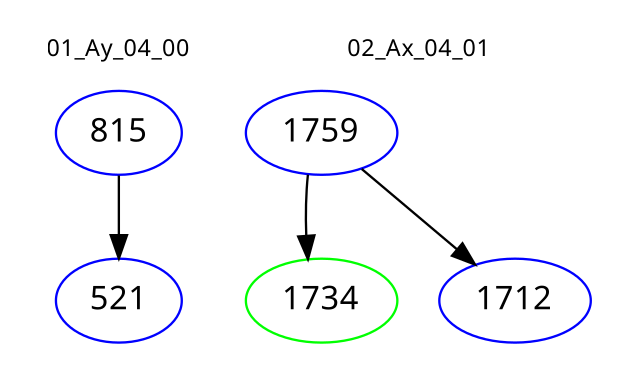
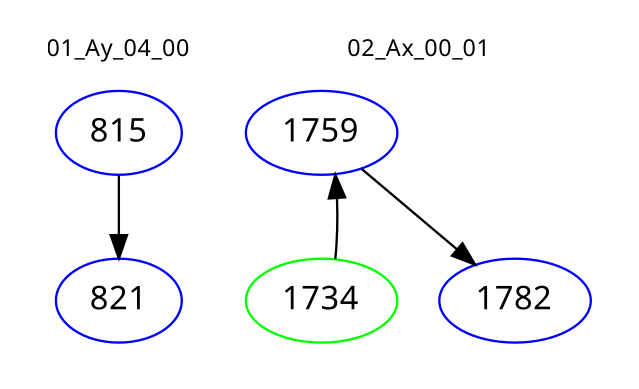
cluster "02_Ax_04_01": label "02_Ax_04_01" -> "02_Ax_00_01"
edge "1759" -> "1734": reversed
node "521": label "521" -> "821"
node "1712": label "1712" -> "1782"
